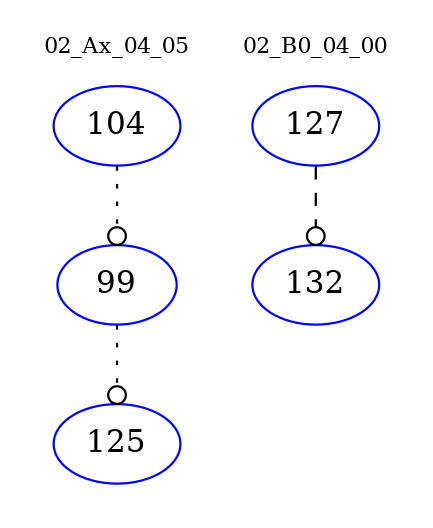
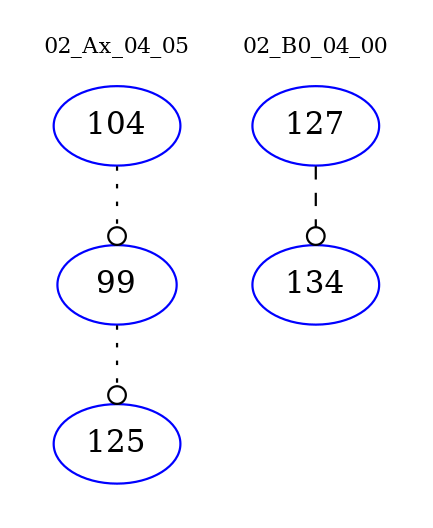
node "132": label "132" -> "134"
